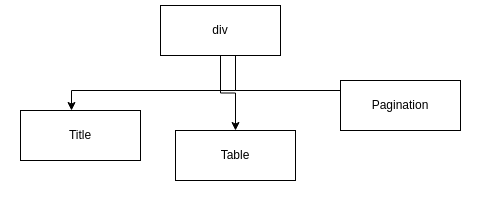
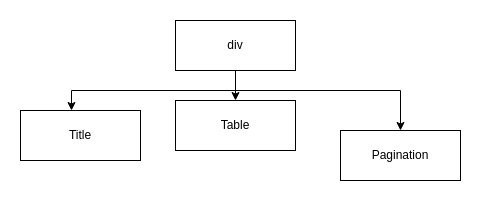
node "div": moved (221, 31) -> (236, 46)
node "Pagination": moved (401, 106) -> (401, 156)
node "Table": moved (236, 156) -> (236, 126)
